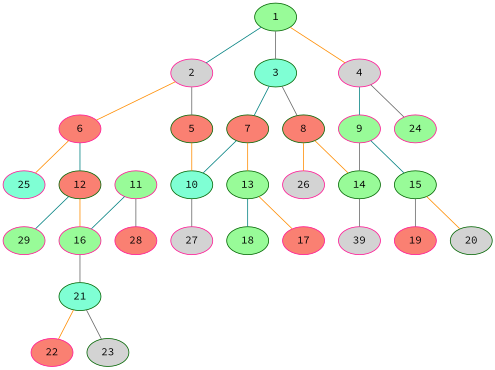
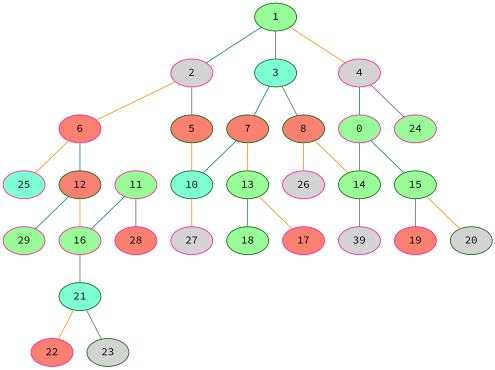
node "9": label "9" -> "0"
edge "10" -- "27": color gray40 -> darkorange
